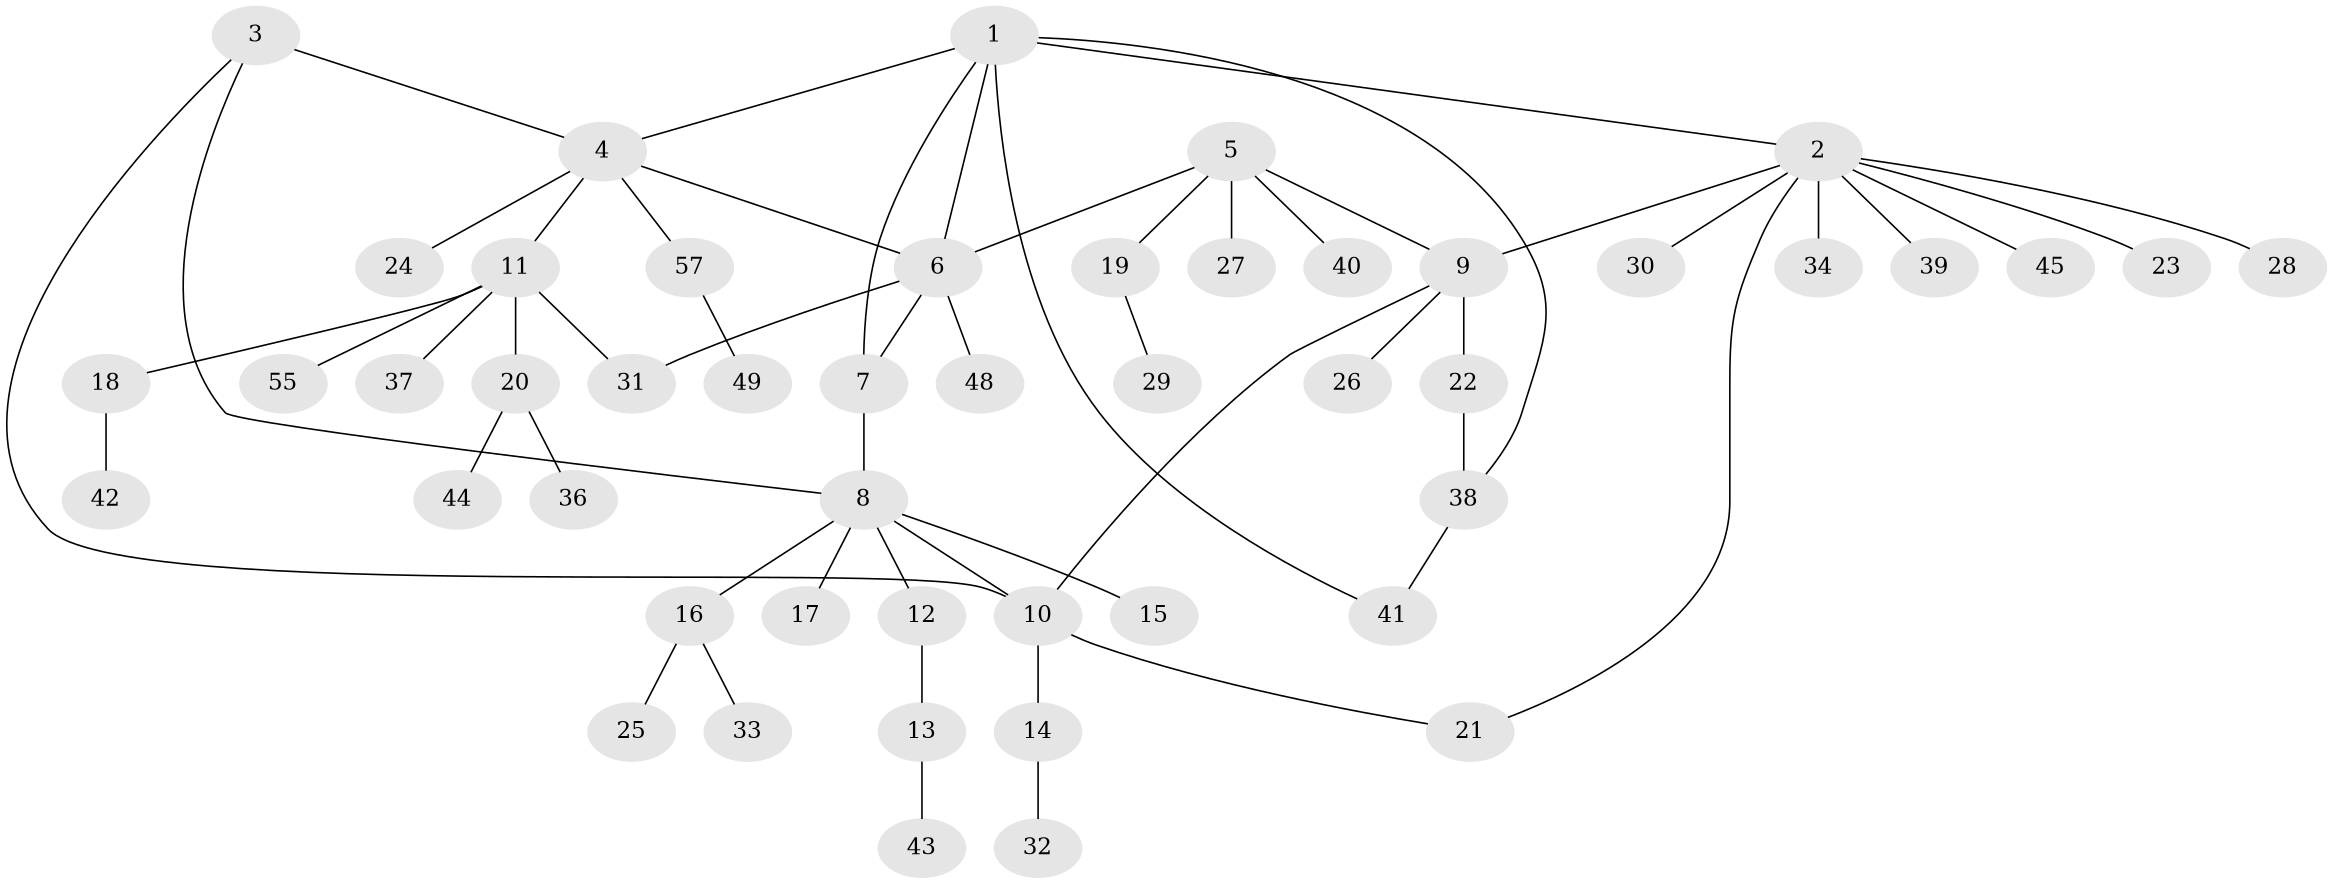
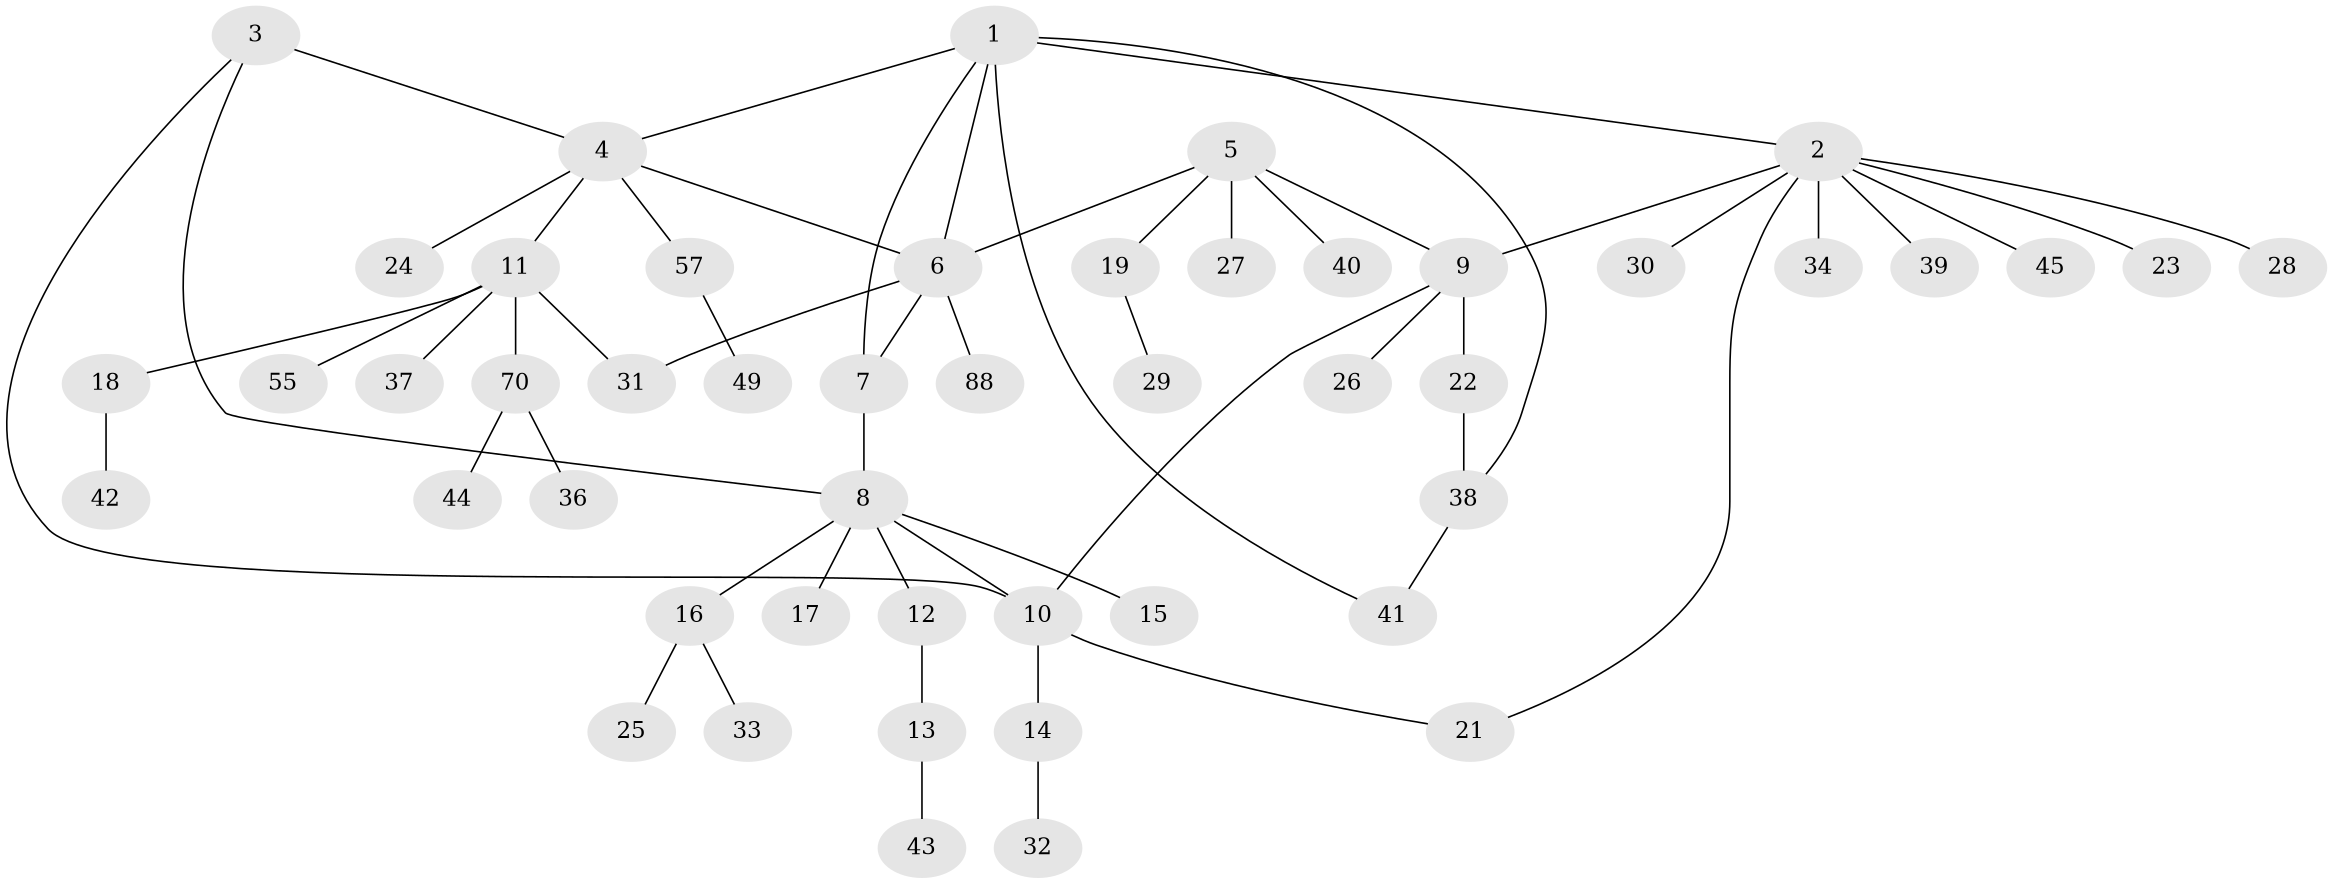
node "20": label "20" -> "70"
node "48": label "48" -> "88"
